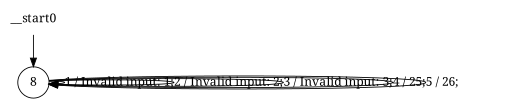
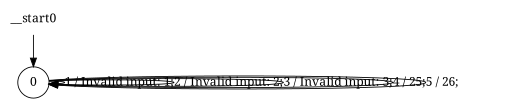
node "8": label "8" -> "0"
